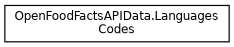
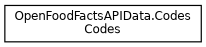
node "OpenFoodFactsAPIData.Languages Codes": label "OpenFoodFactsAPIData.Languages Codes" -> "OpenFoodFactsAPIData.Codes Codes"
